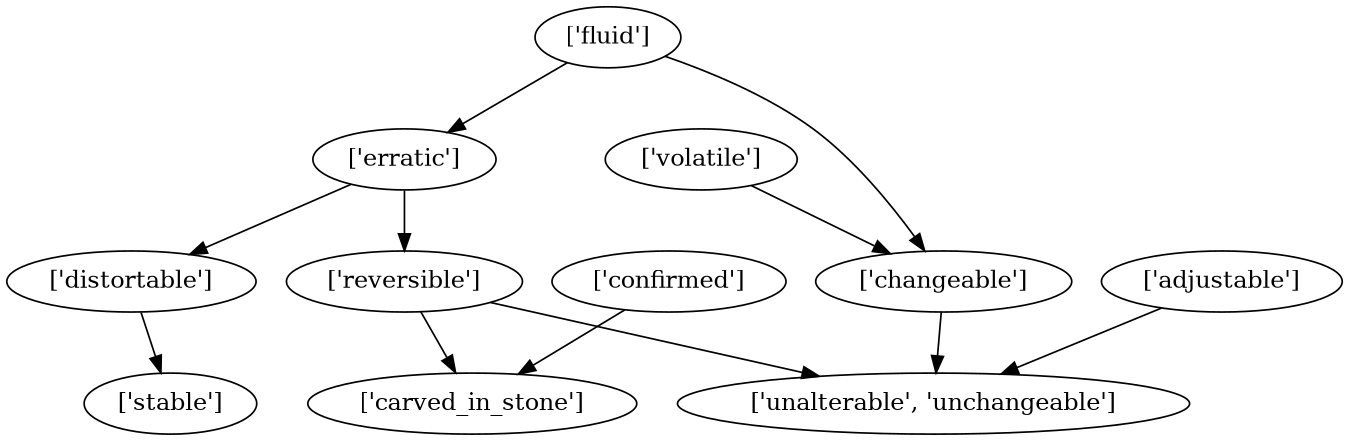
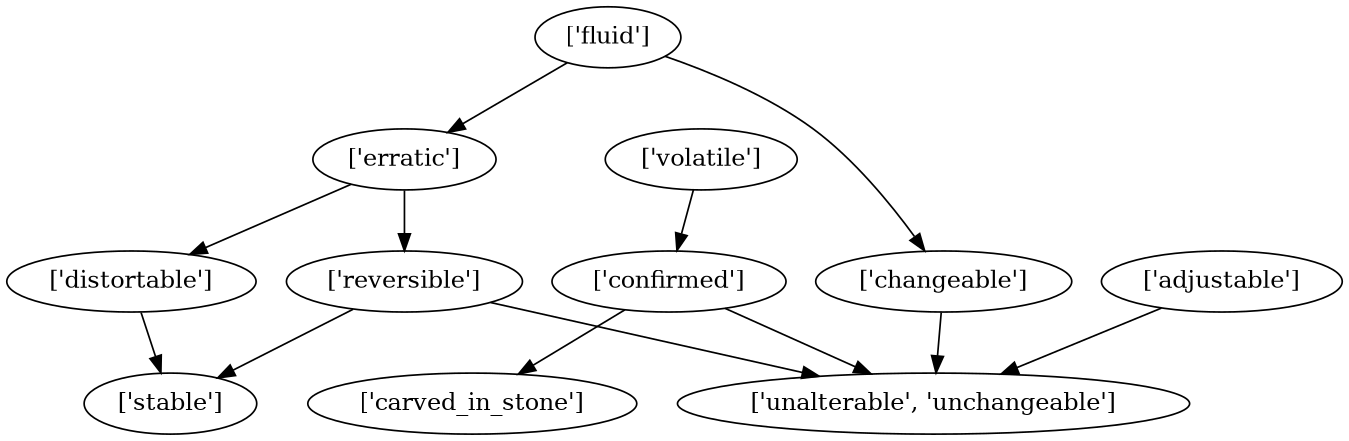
edge "['volatile']" -> "['changeable']": now "['volatile']" -> "['confirmed']"
edge "['reversible']" -> "['carved_in_stone']": now "['reversible']" -> "['stable']"
edge "['confirmed']" -> "['unalterable', 'unchangeable']": added
